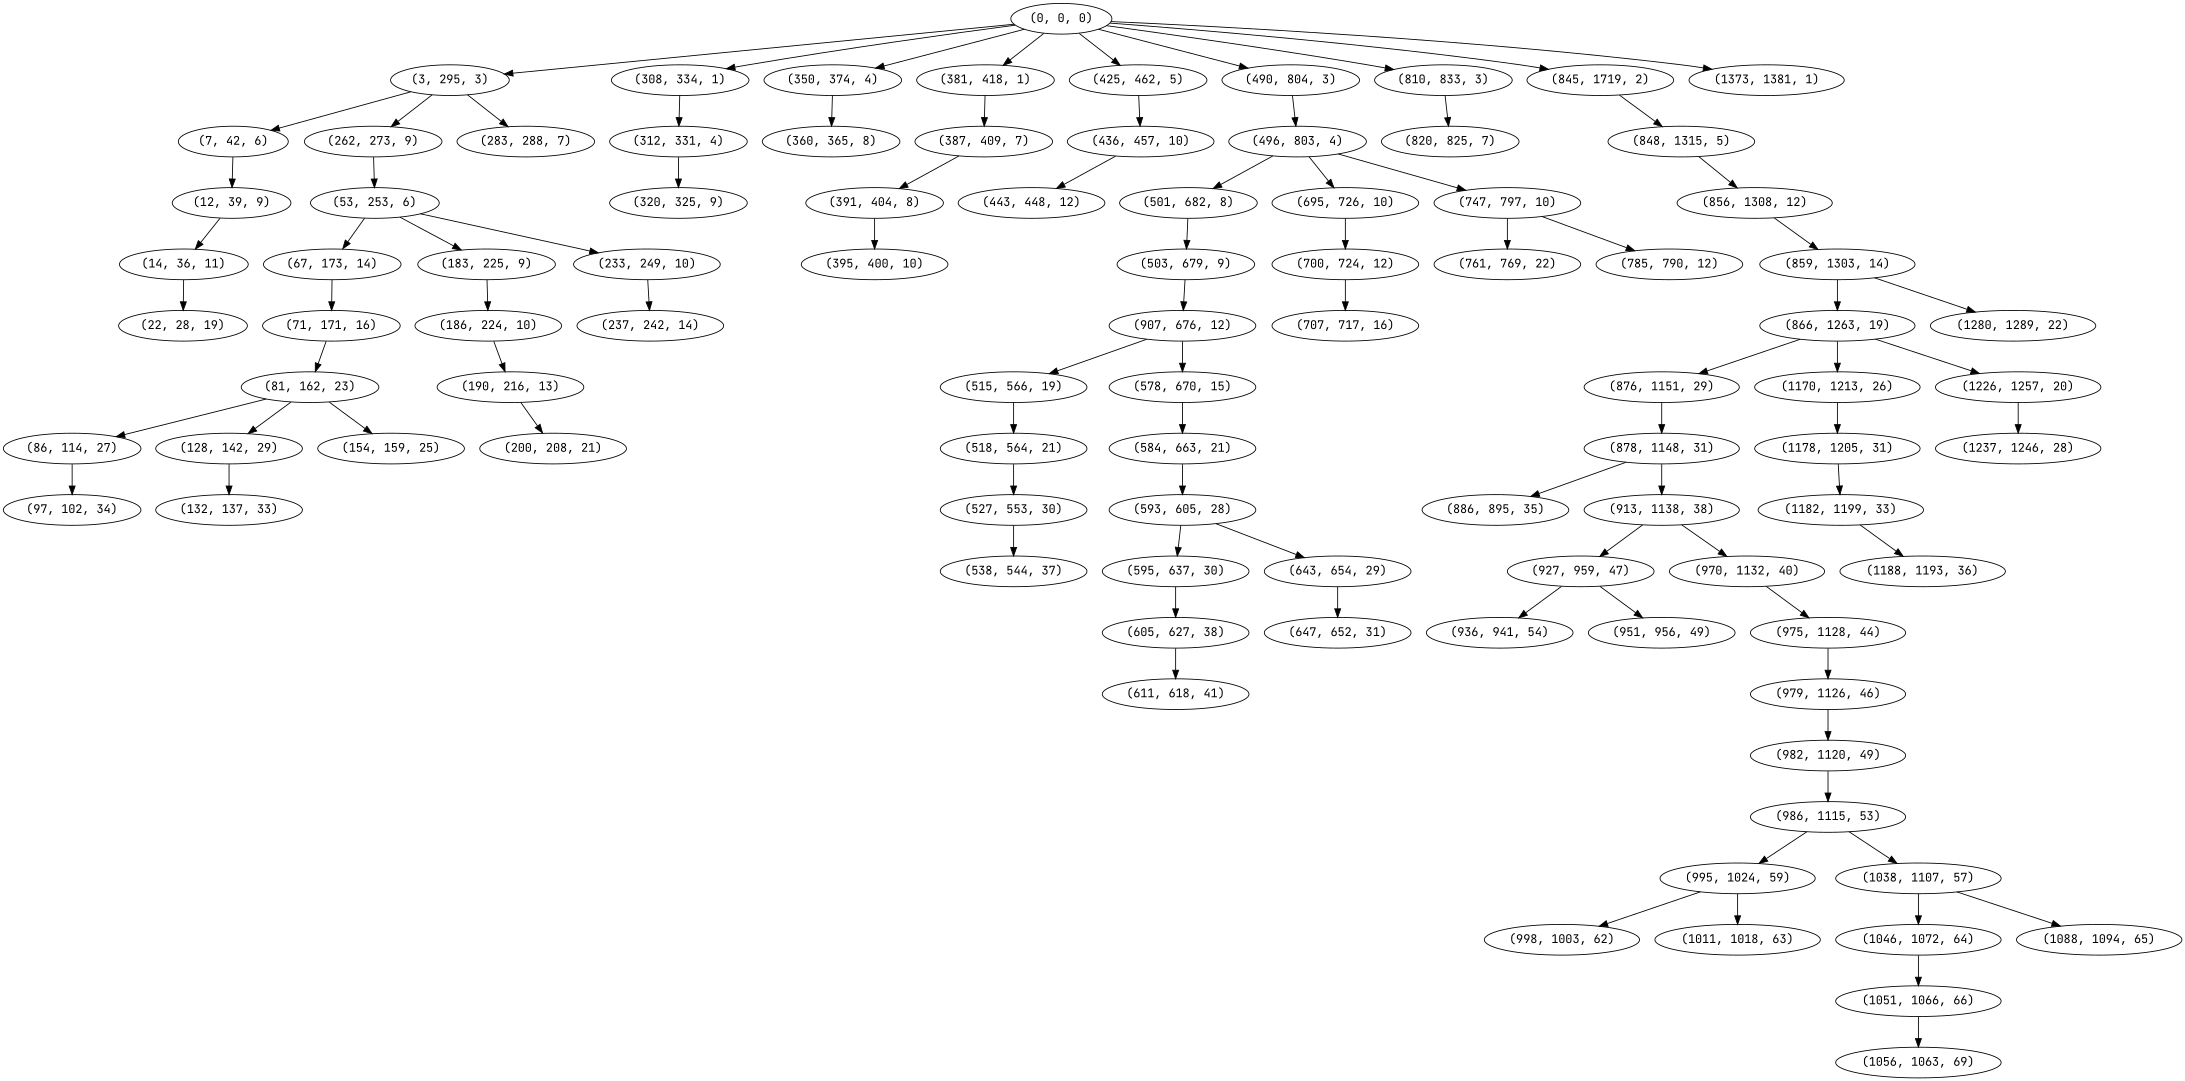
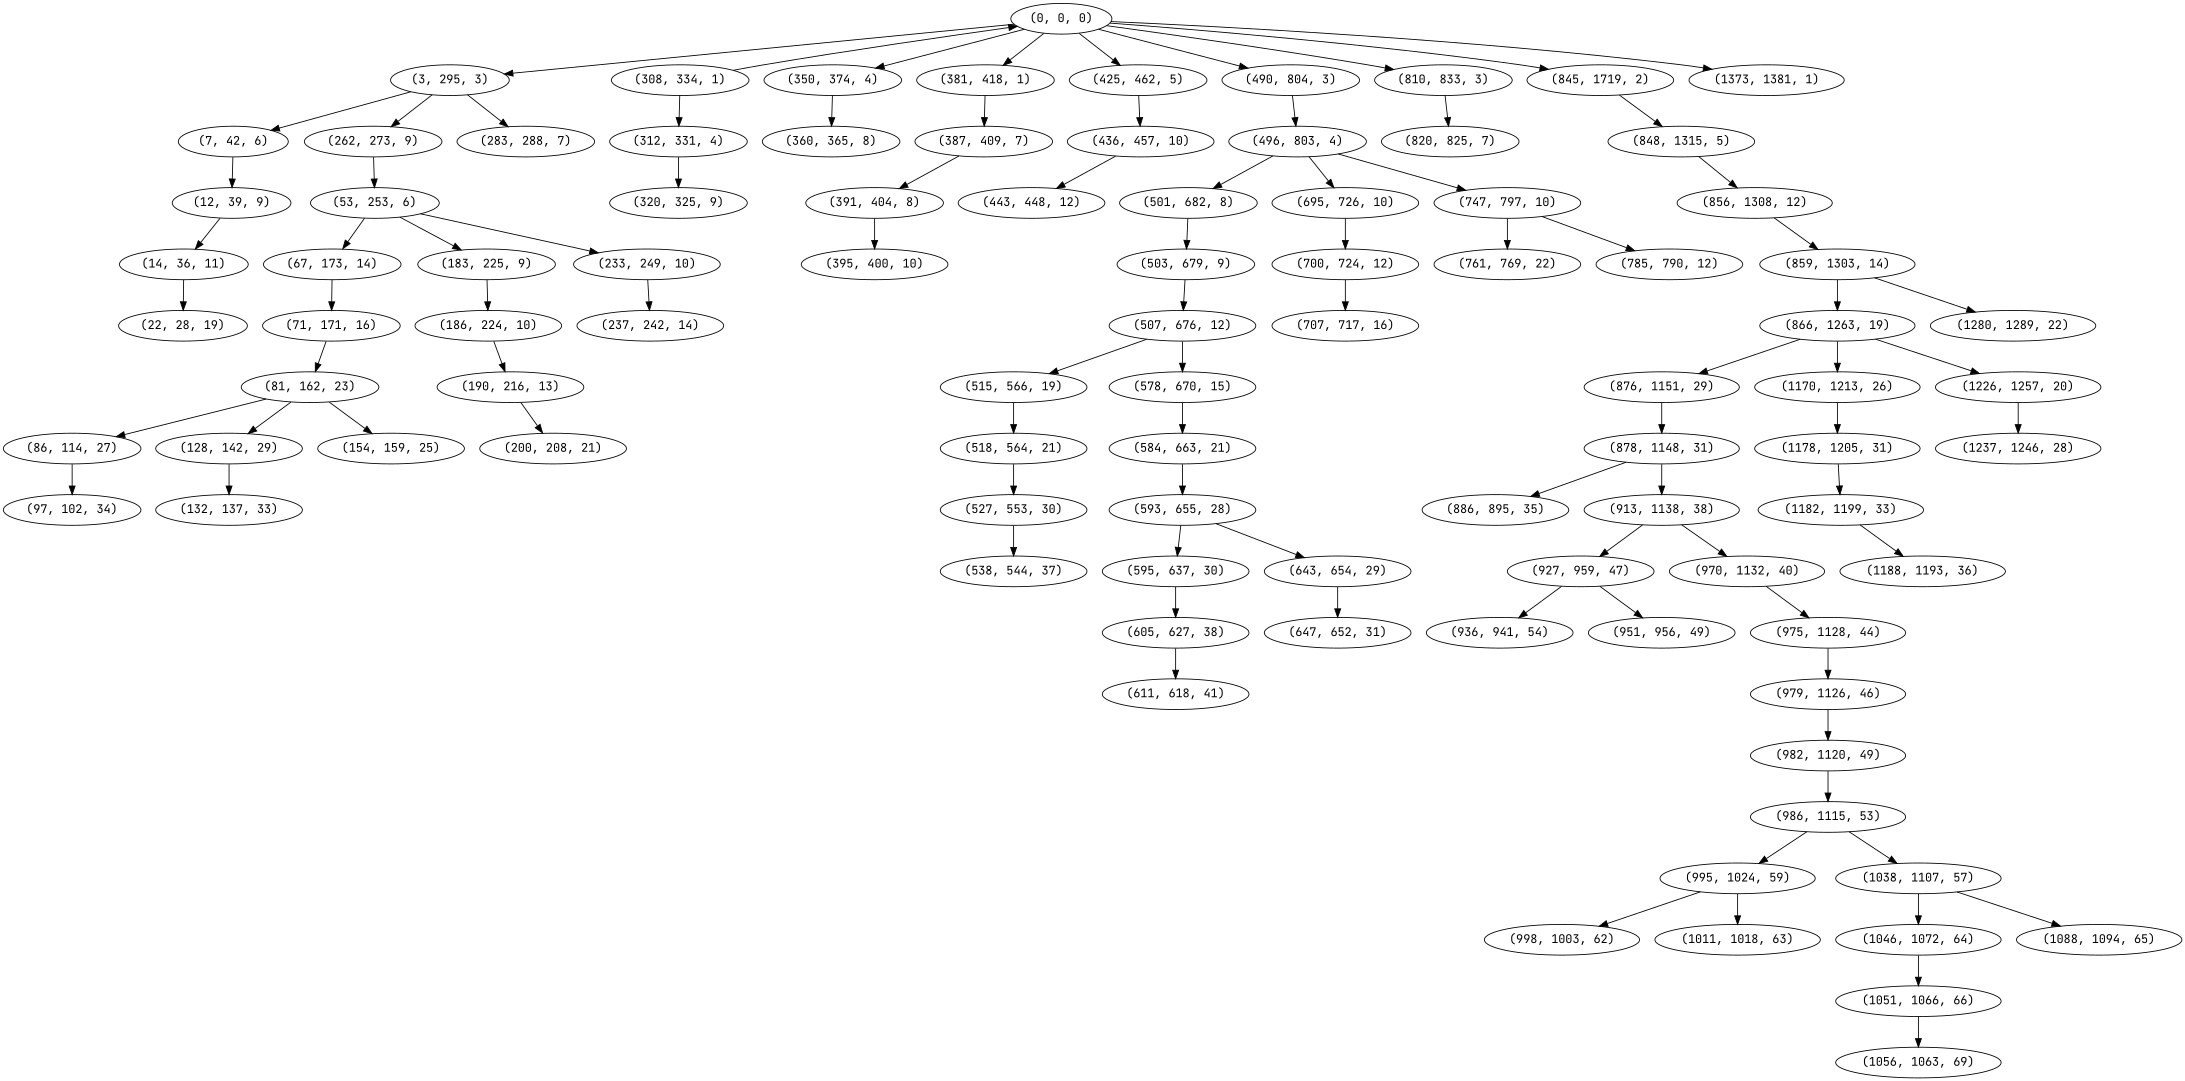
edge "(0, 0, 0)" -> "(308, 334, 1)": reversed
node "(907, 676, 12)": label "(907, 676, 12)" -> "(507, 676, 12)"
node "(593, 605, 28)": label "(593, 605, 28)" -> "(593, 655, 28)"
